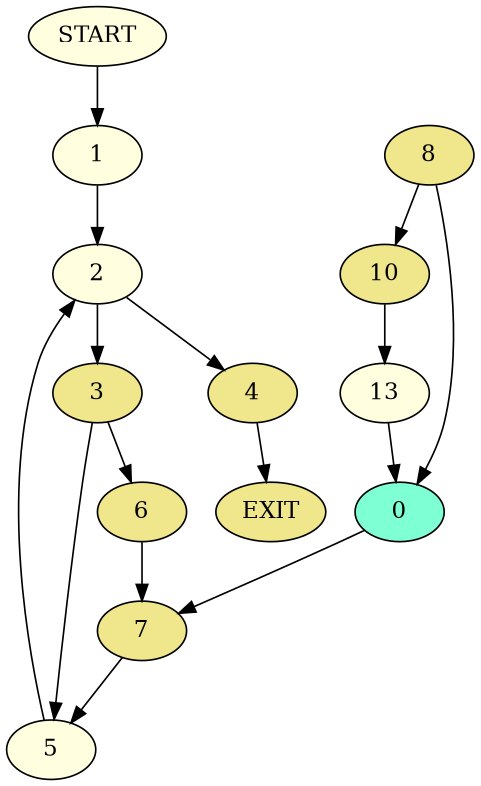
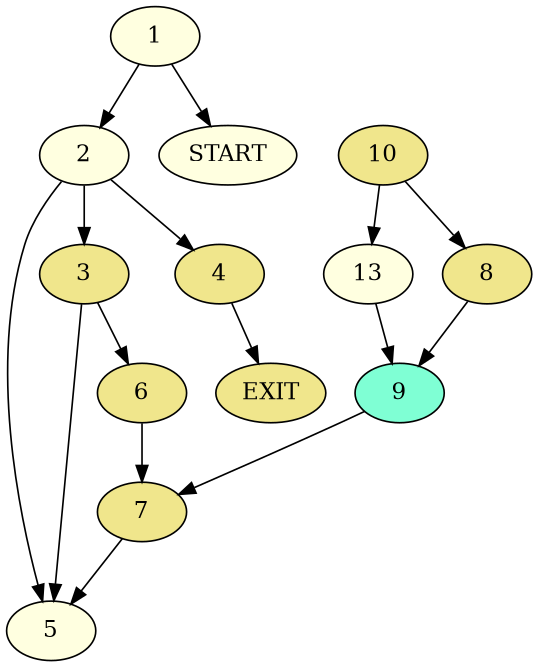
edge "START" -> "1": reversed
edge "8" -> "10": reversed
node "0": label "0" -> "9"
edge "5" -> "2": reversed
